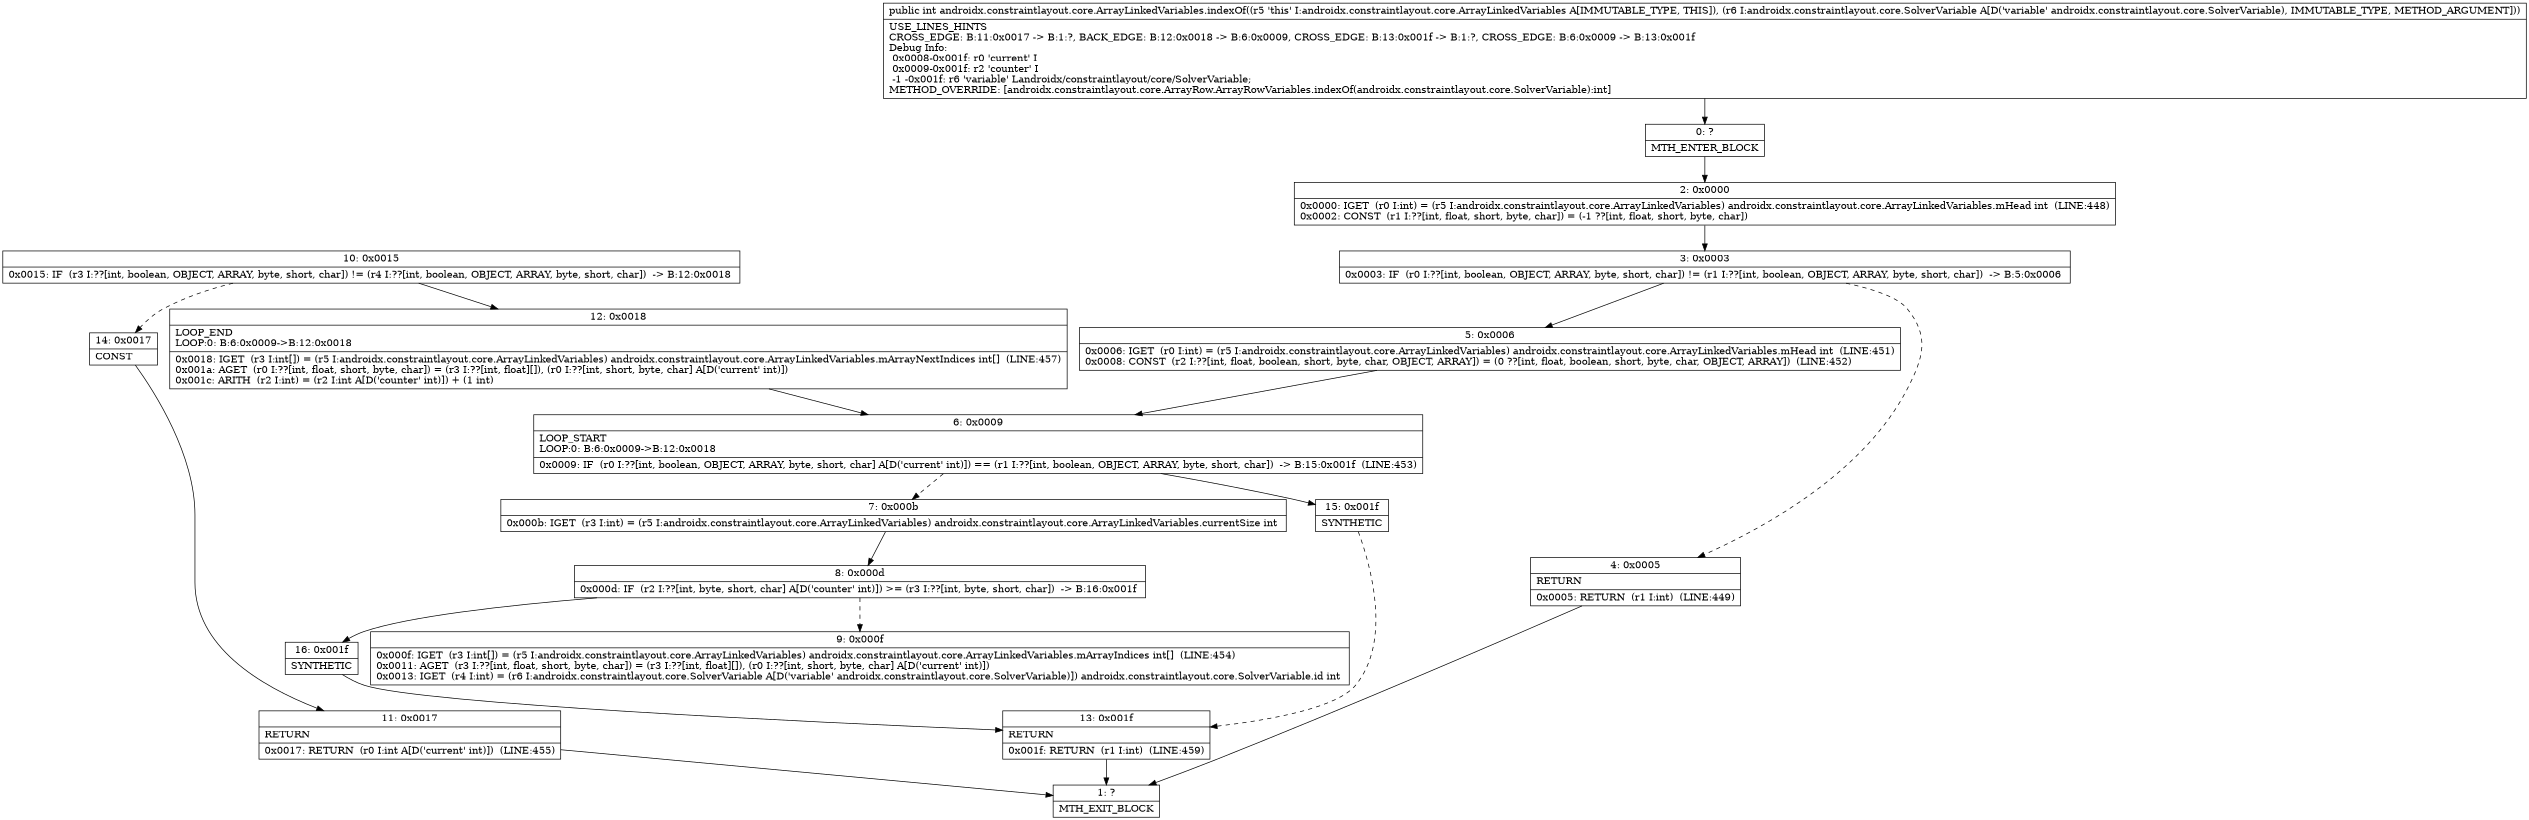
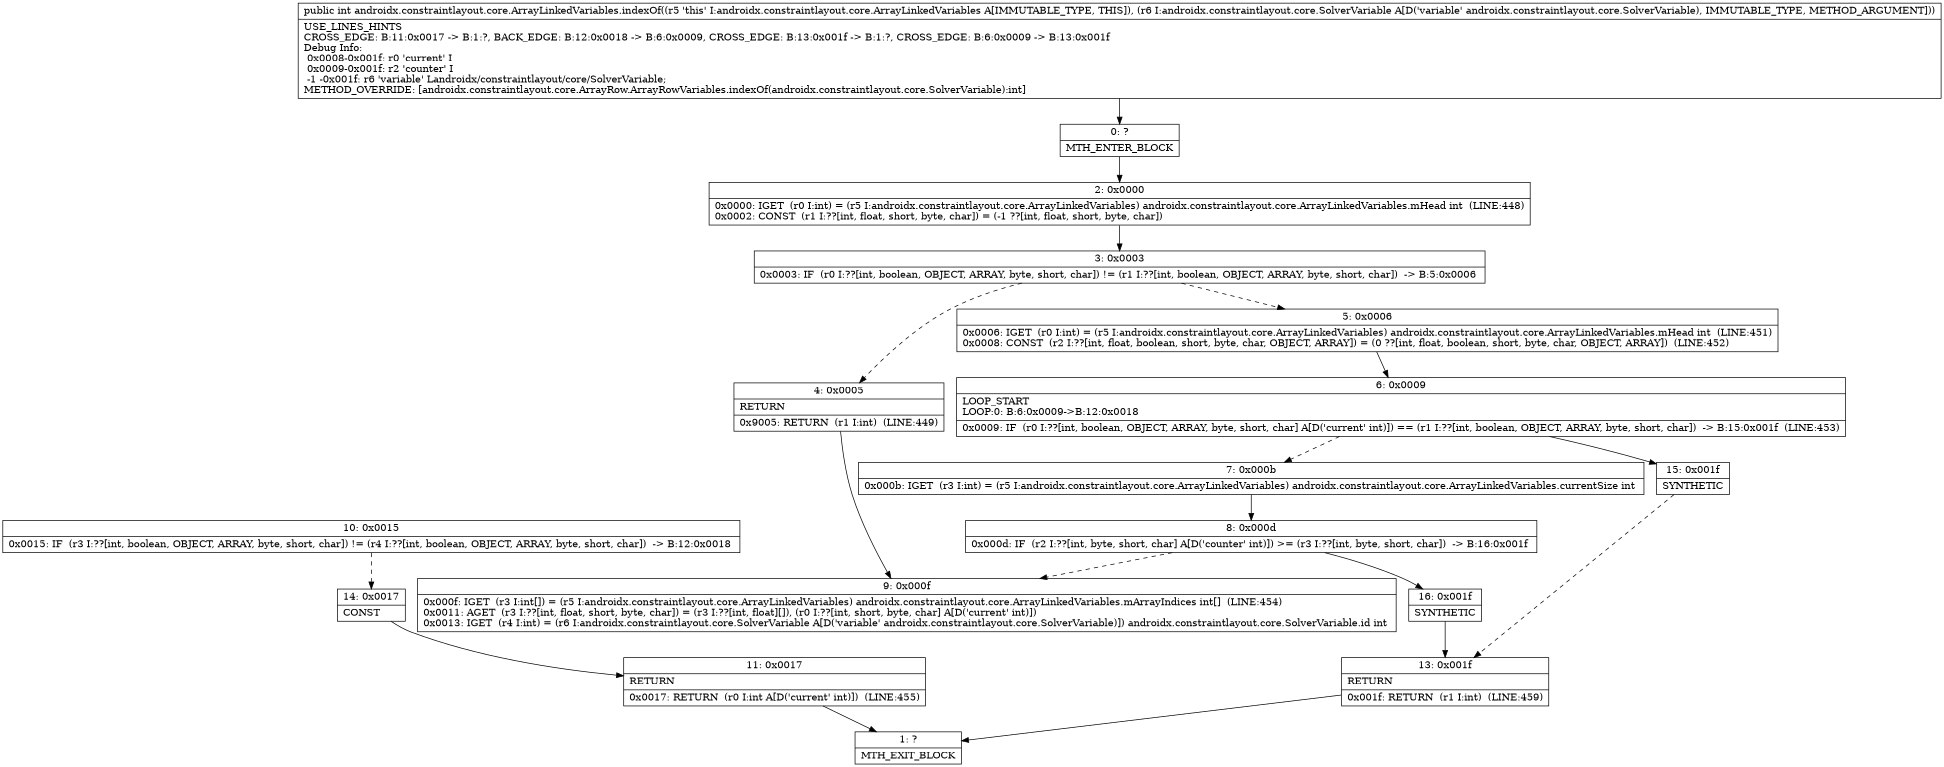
edge "3: 0x0003" -> "5: 0x0006": style solid -> dashed
node "12: 0x0018": removed
node "4: 0x0005": text "0x0005: RETURN  (r1 I:int)  (LINE:449)" -> "0x9005: RETURN  (r1 I:int)  (LINE:449)"
edge "4: 0x0005" -> "1: ?": now "4: 0x0005" -> "9: 0x000f"
